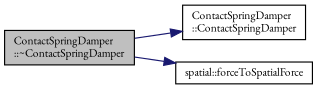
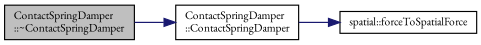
edge "ContactSpringDamper ::~ContactSpringDamper" -> "spatial::forceToSpatialForce": now "ContactSpringDamper ::ContactSpringDamper" -> "spatial::forceToSpatialForce"
